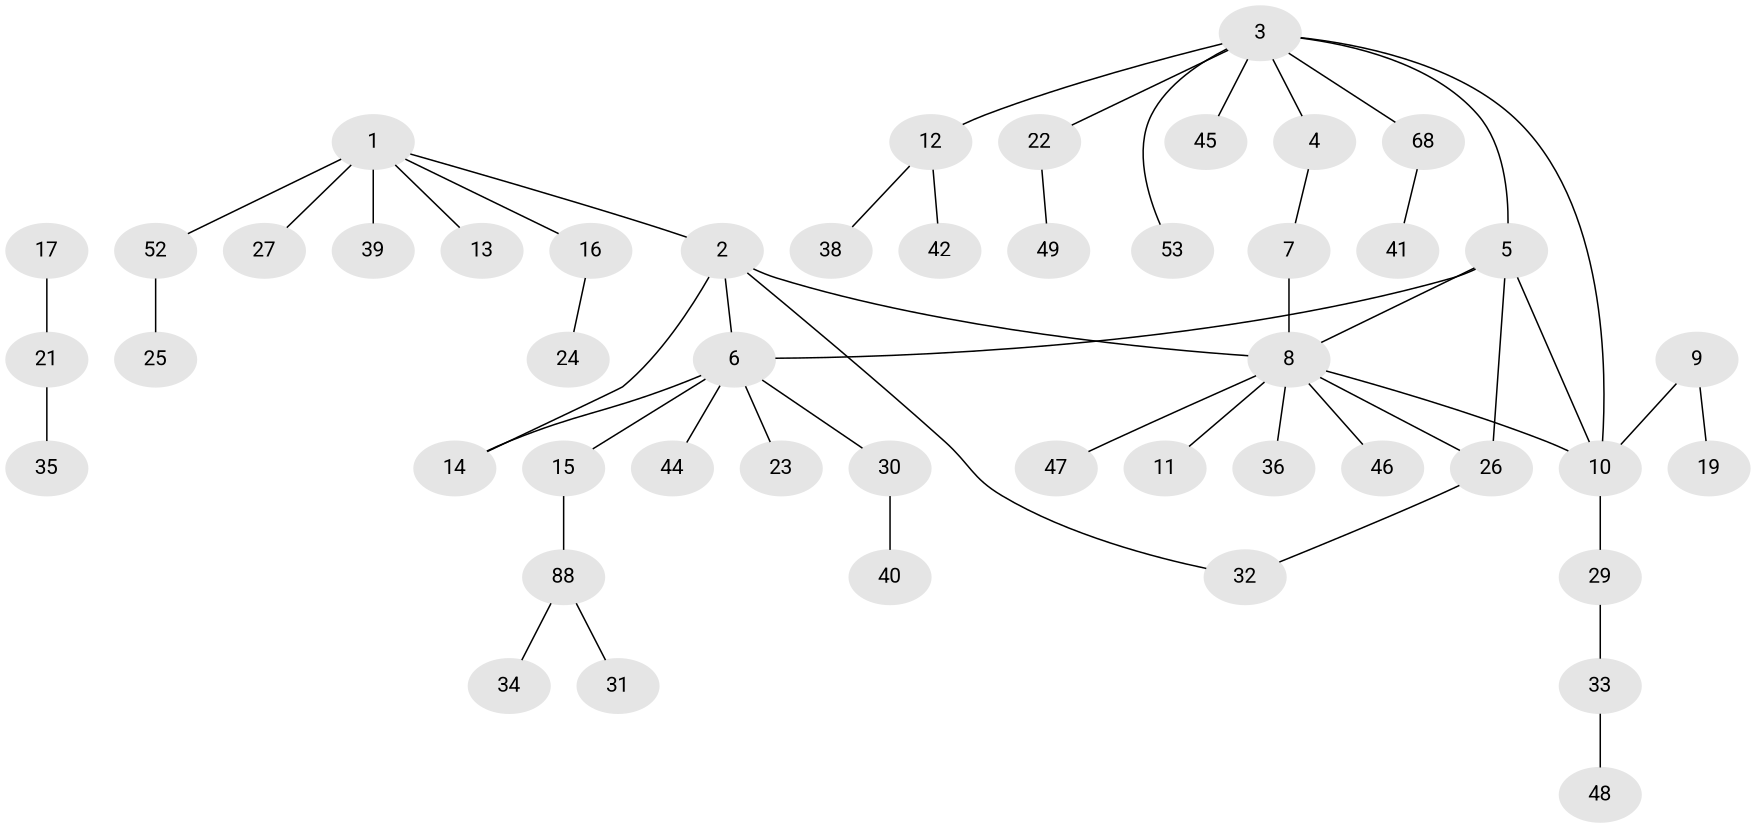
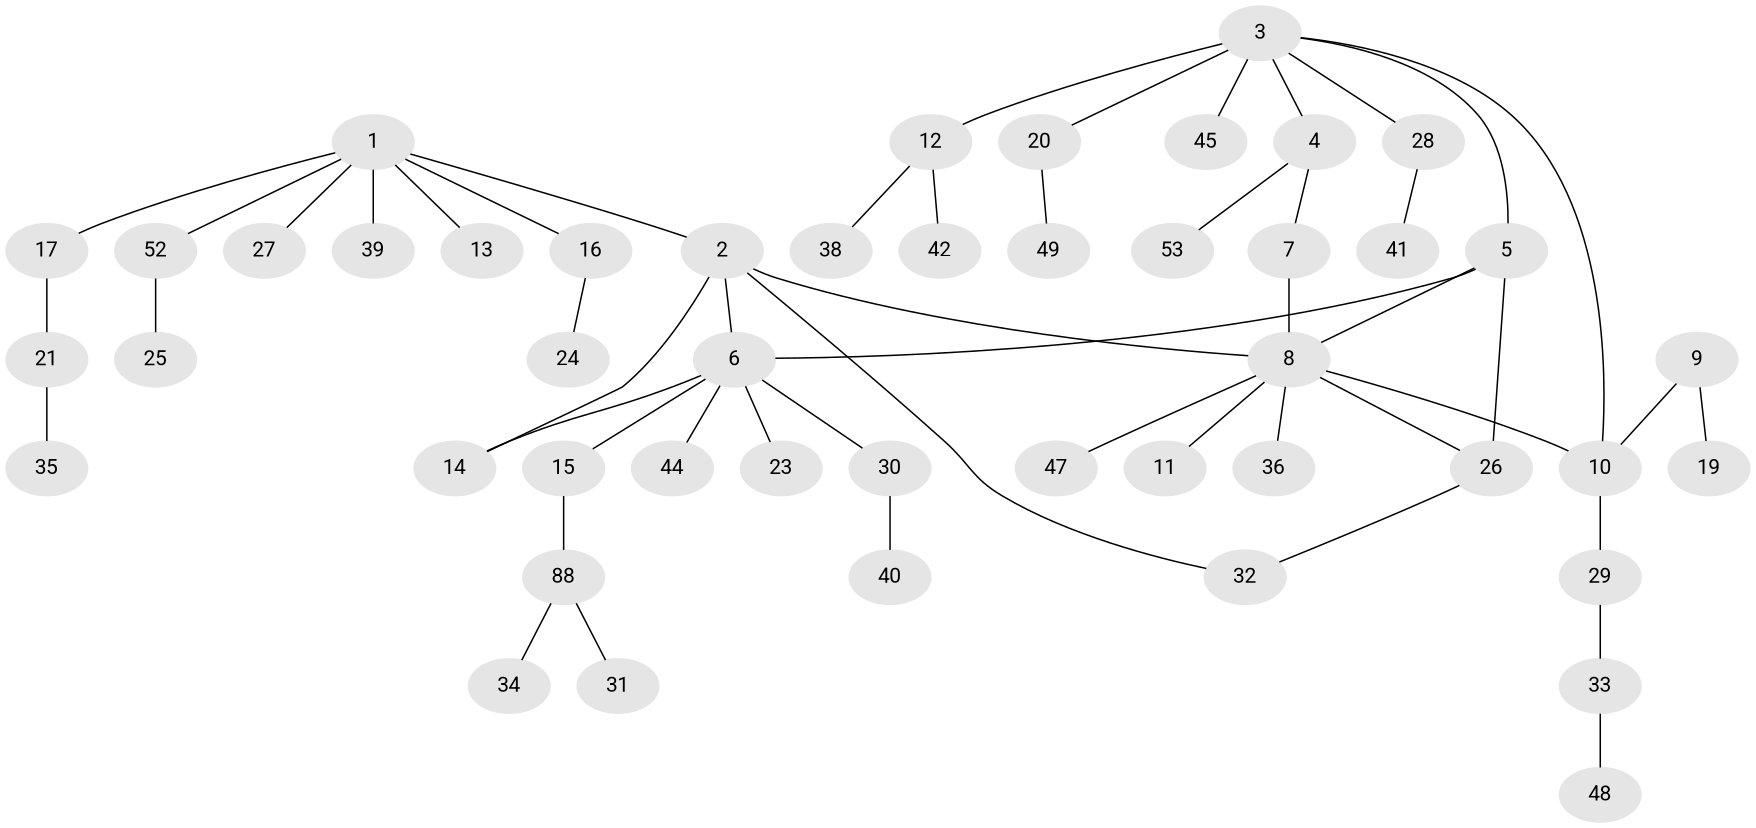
edge "3" -- "53": now "4" -- "53"
node "22": label "22" -> "20"
node "68": label "68" -> "28"
edge "1" -- "17": added
edge "5" -- "10": removed
node "46": removed
